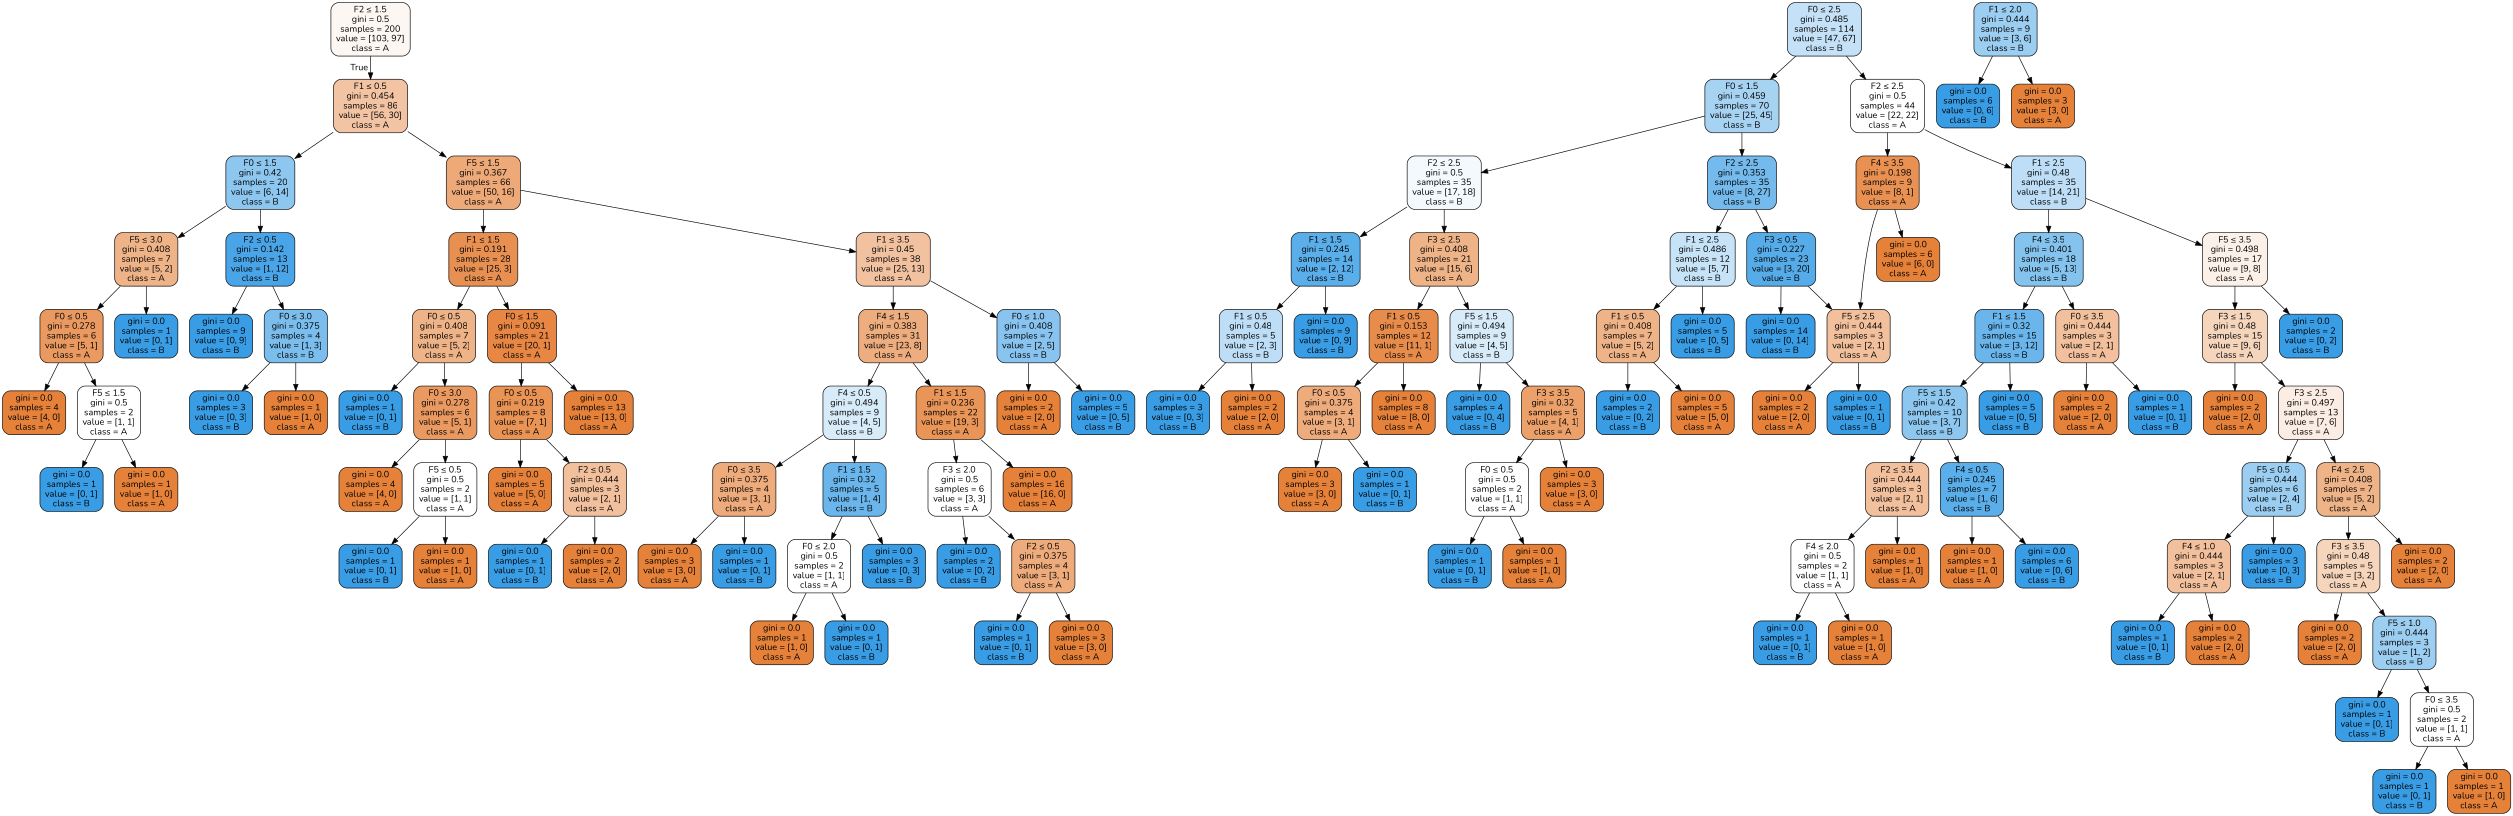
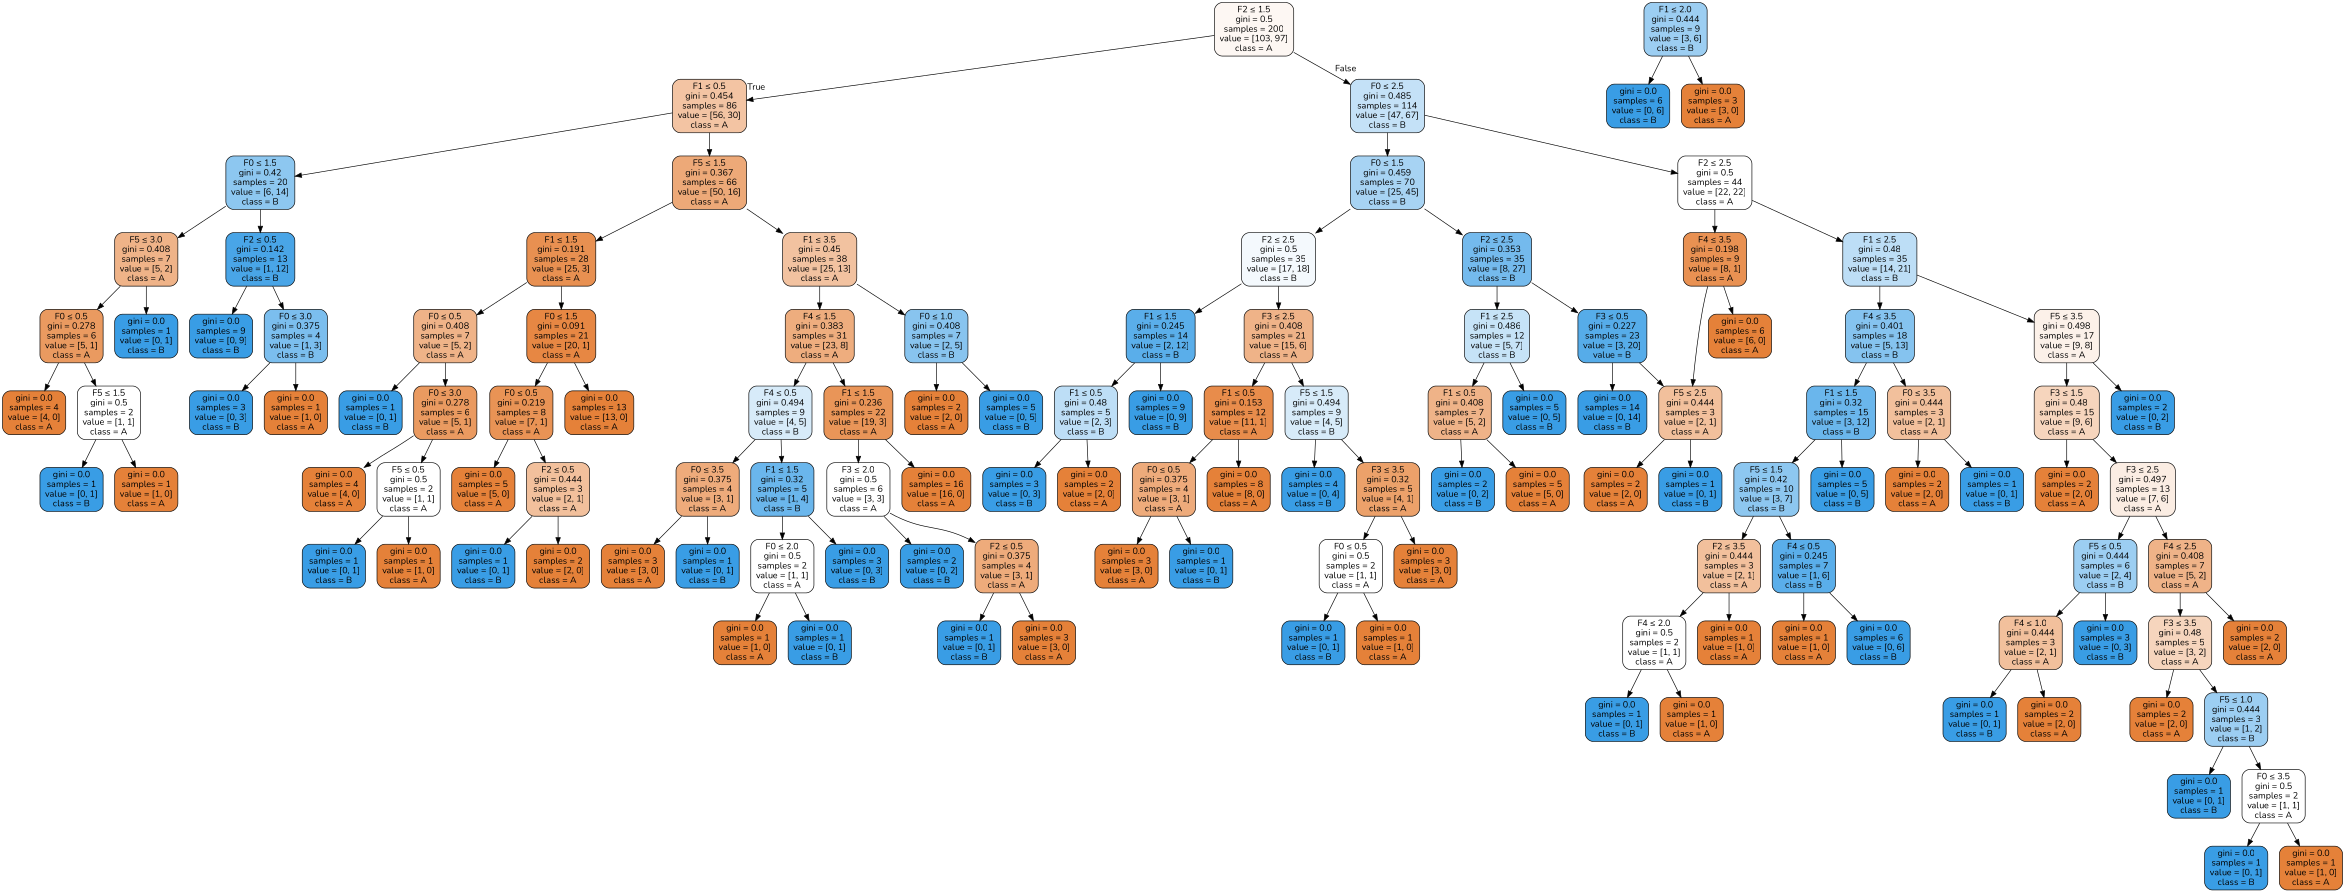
edge "F2 ≤ 1.5" -> "F0 ≤ 2.5": added
